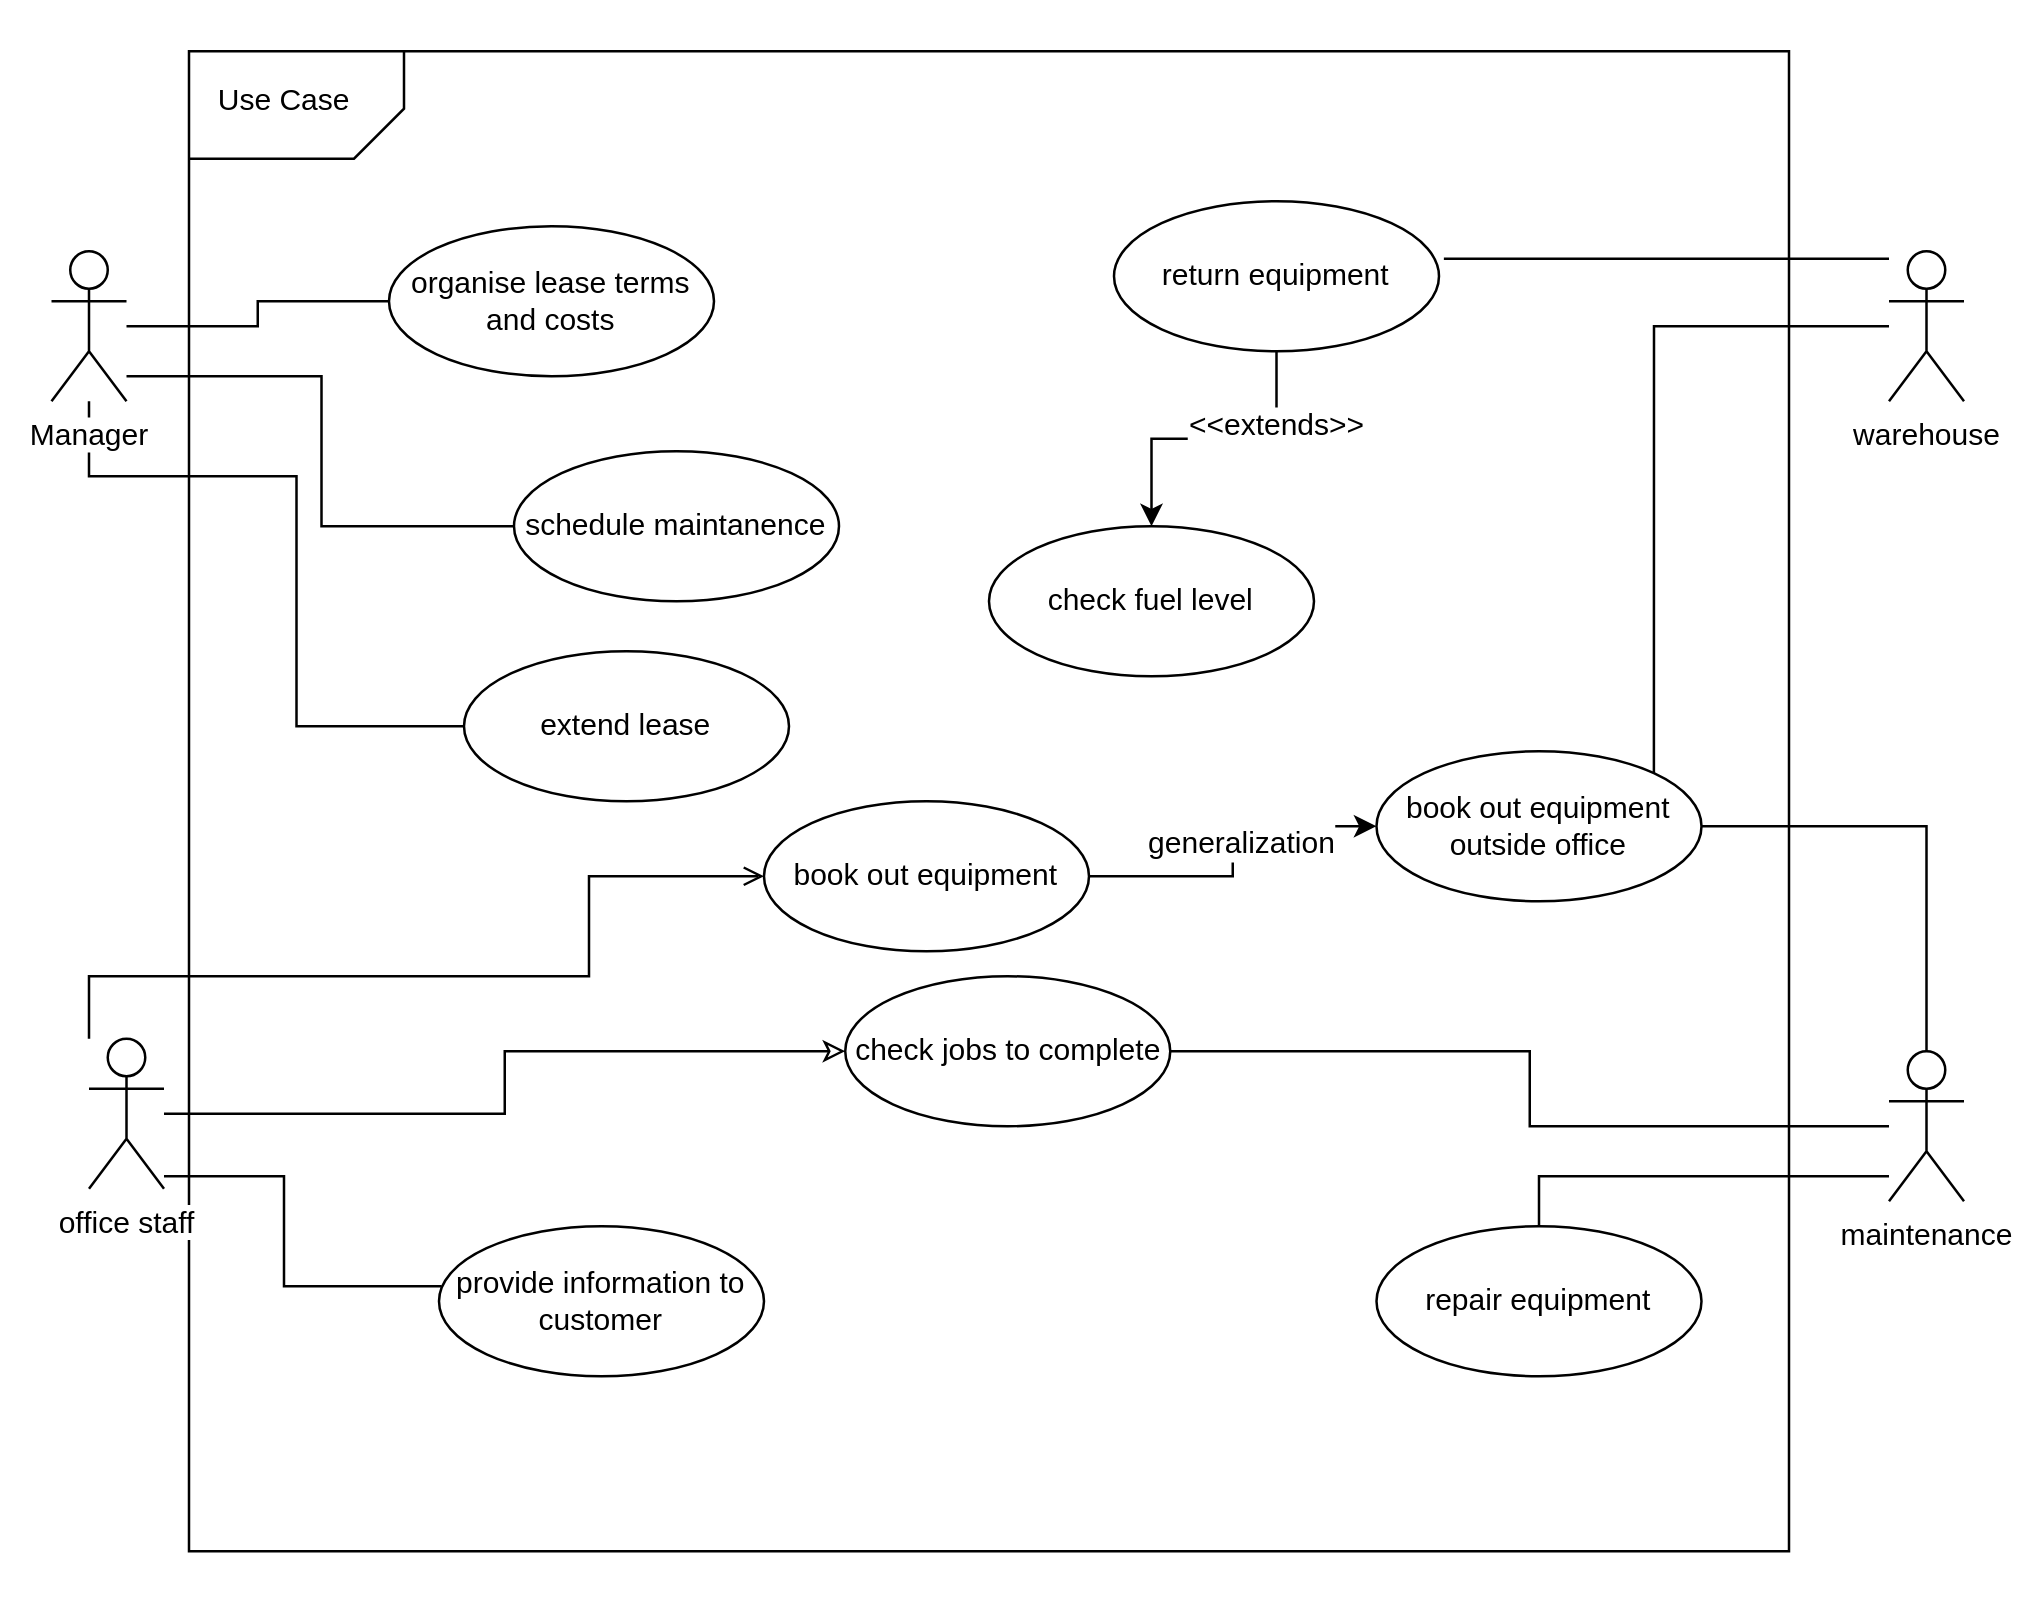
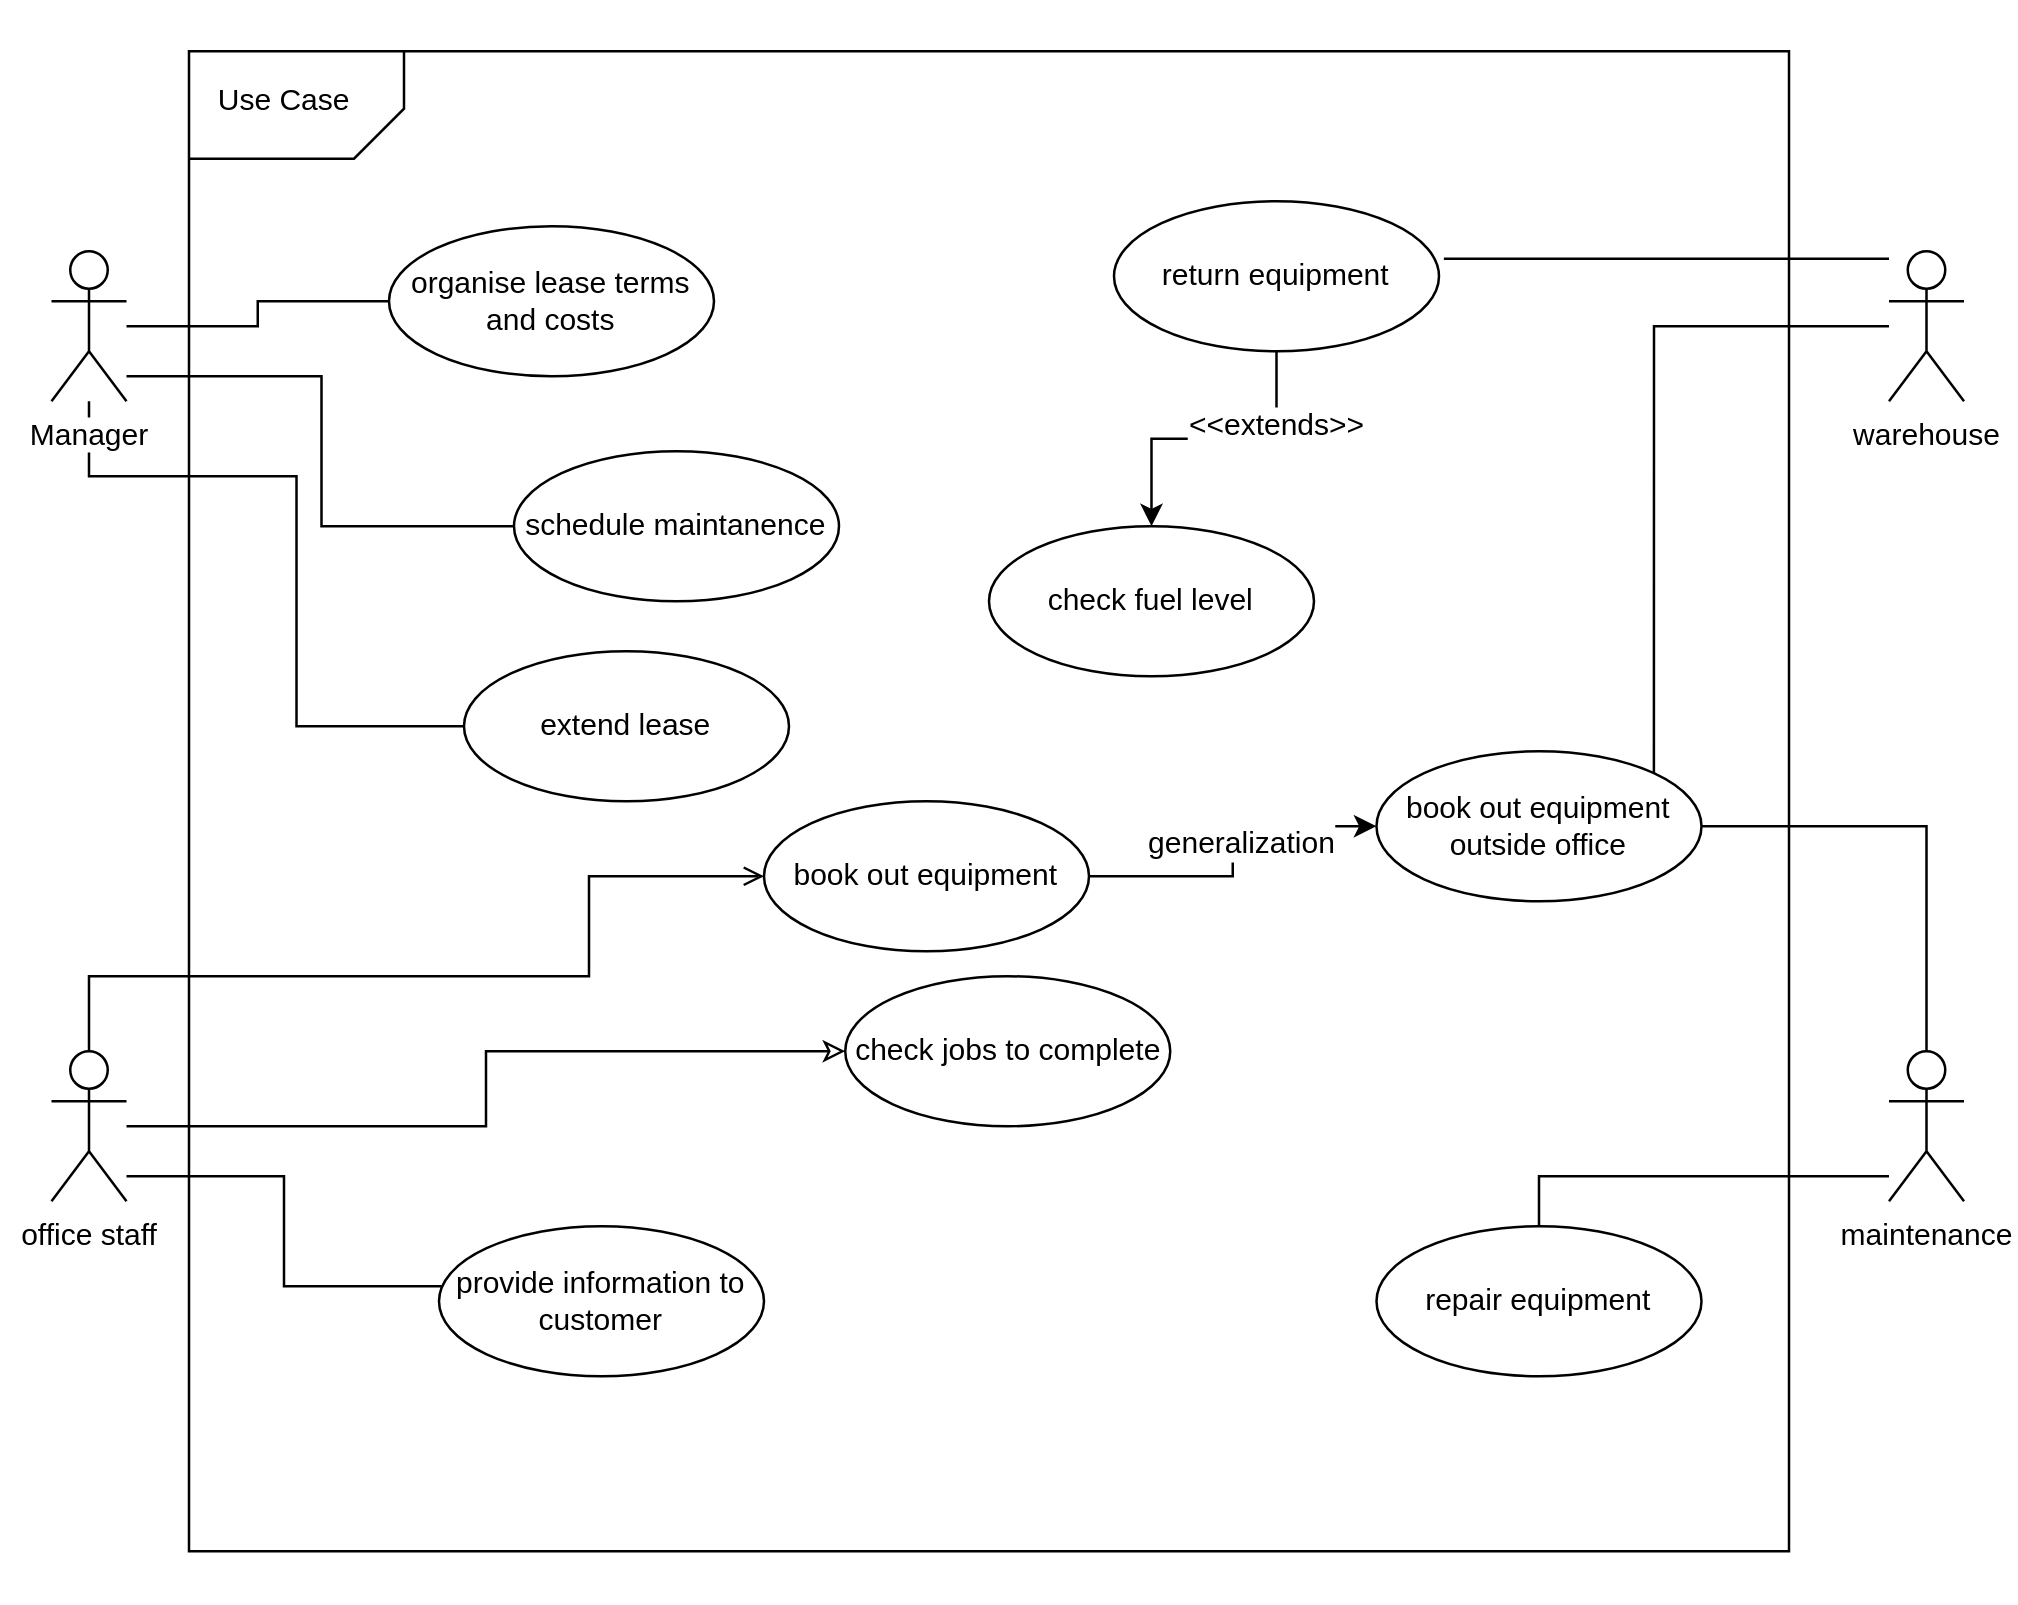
edge "check jobs to complete" -- "maintenance": removed
node "office staff": moved (126, 1114) -> (89, 1126)
